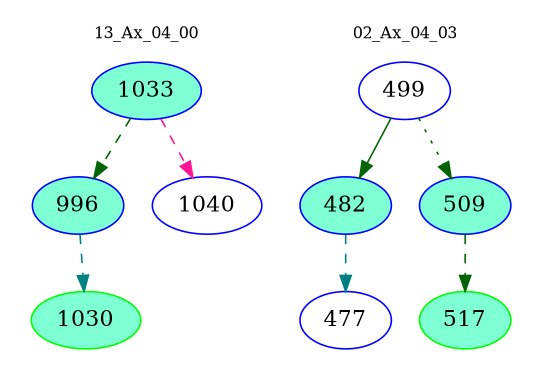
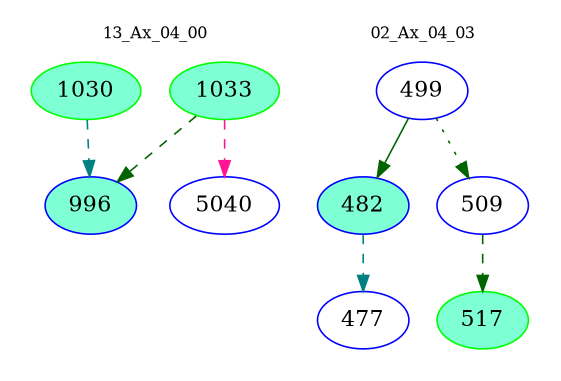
node "1033": color blue -> green
node "1040": label "1040" -> "5040"
node "509": fillcolor aquamarine -> white
edge "996" -> "1030": reversed
